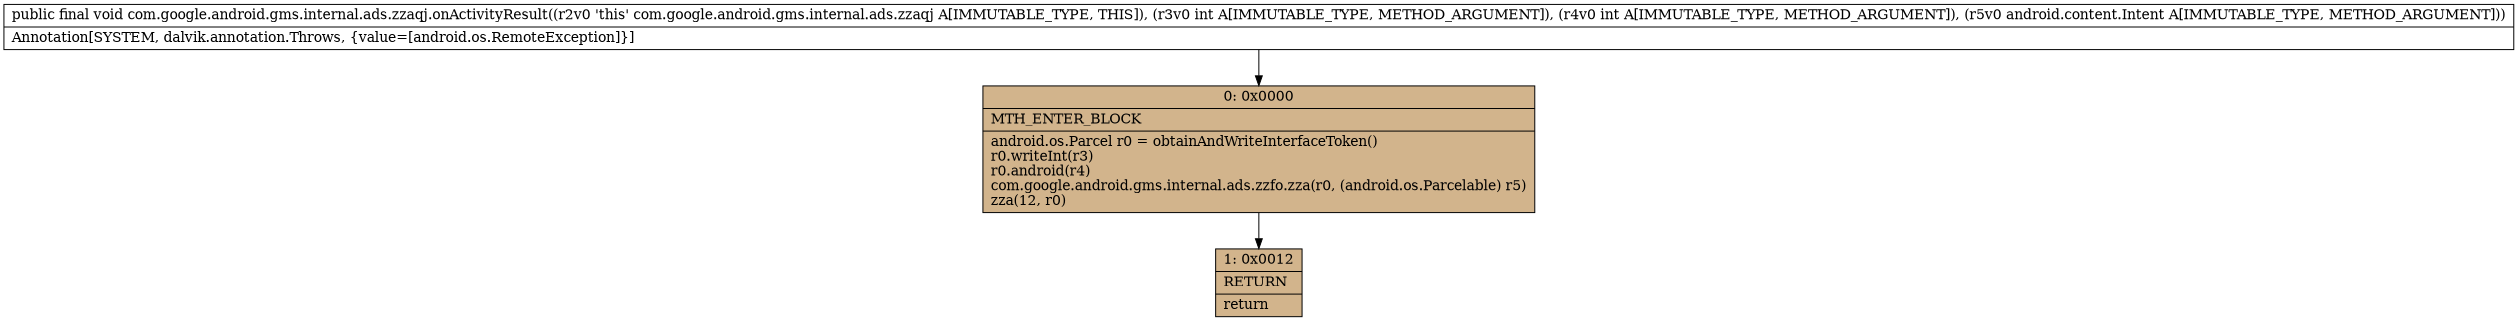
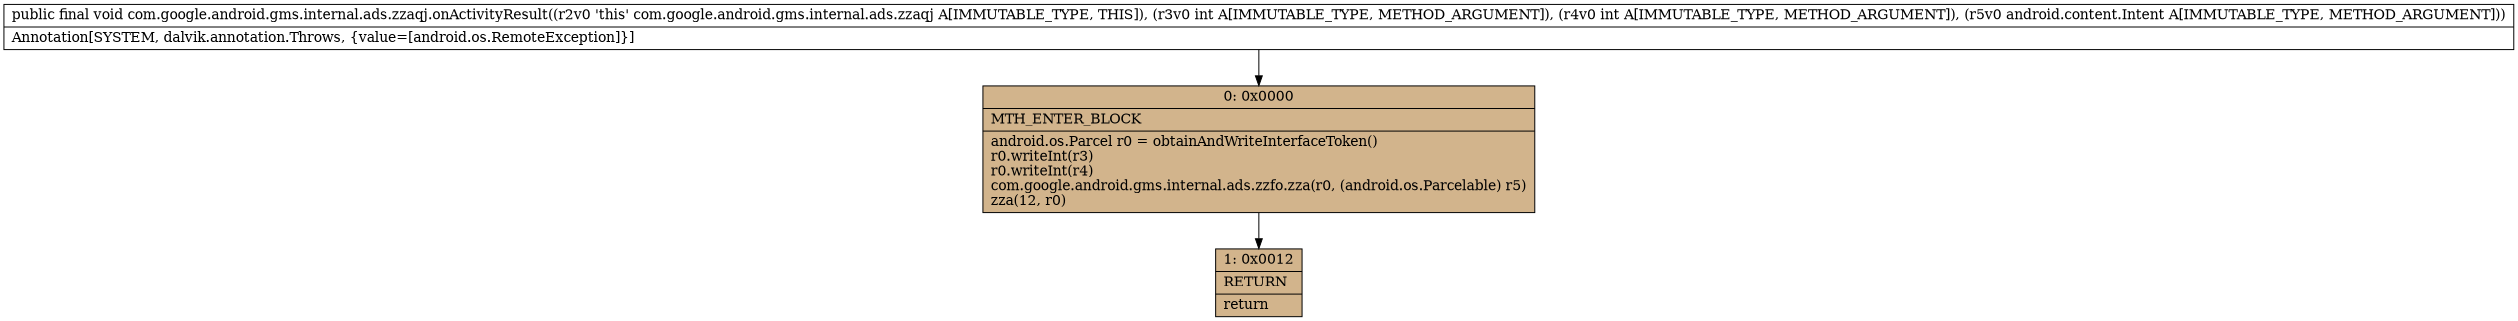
node "0: 0x0000": text "r0.android(r4)" -> "r0.writeInt(r4)"
